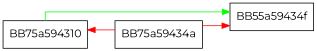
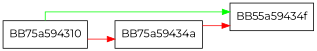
edge "BB75a59434a" -> "BB75a594310": reversed
